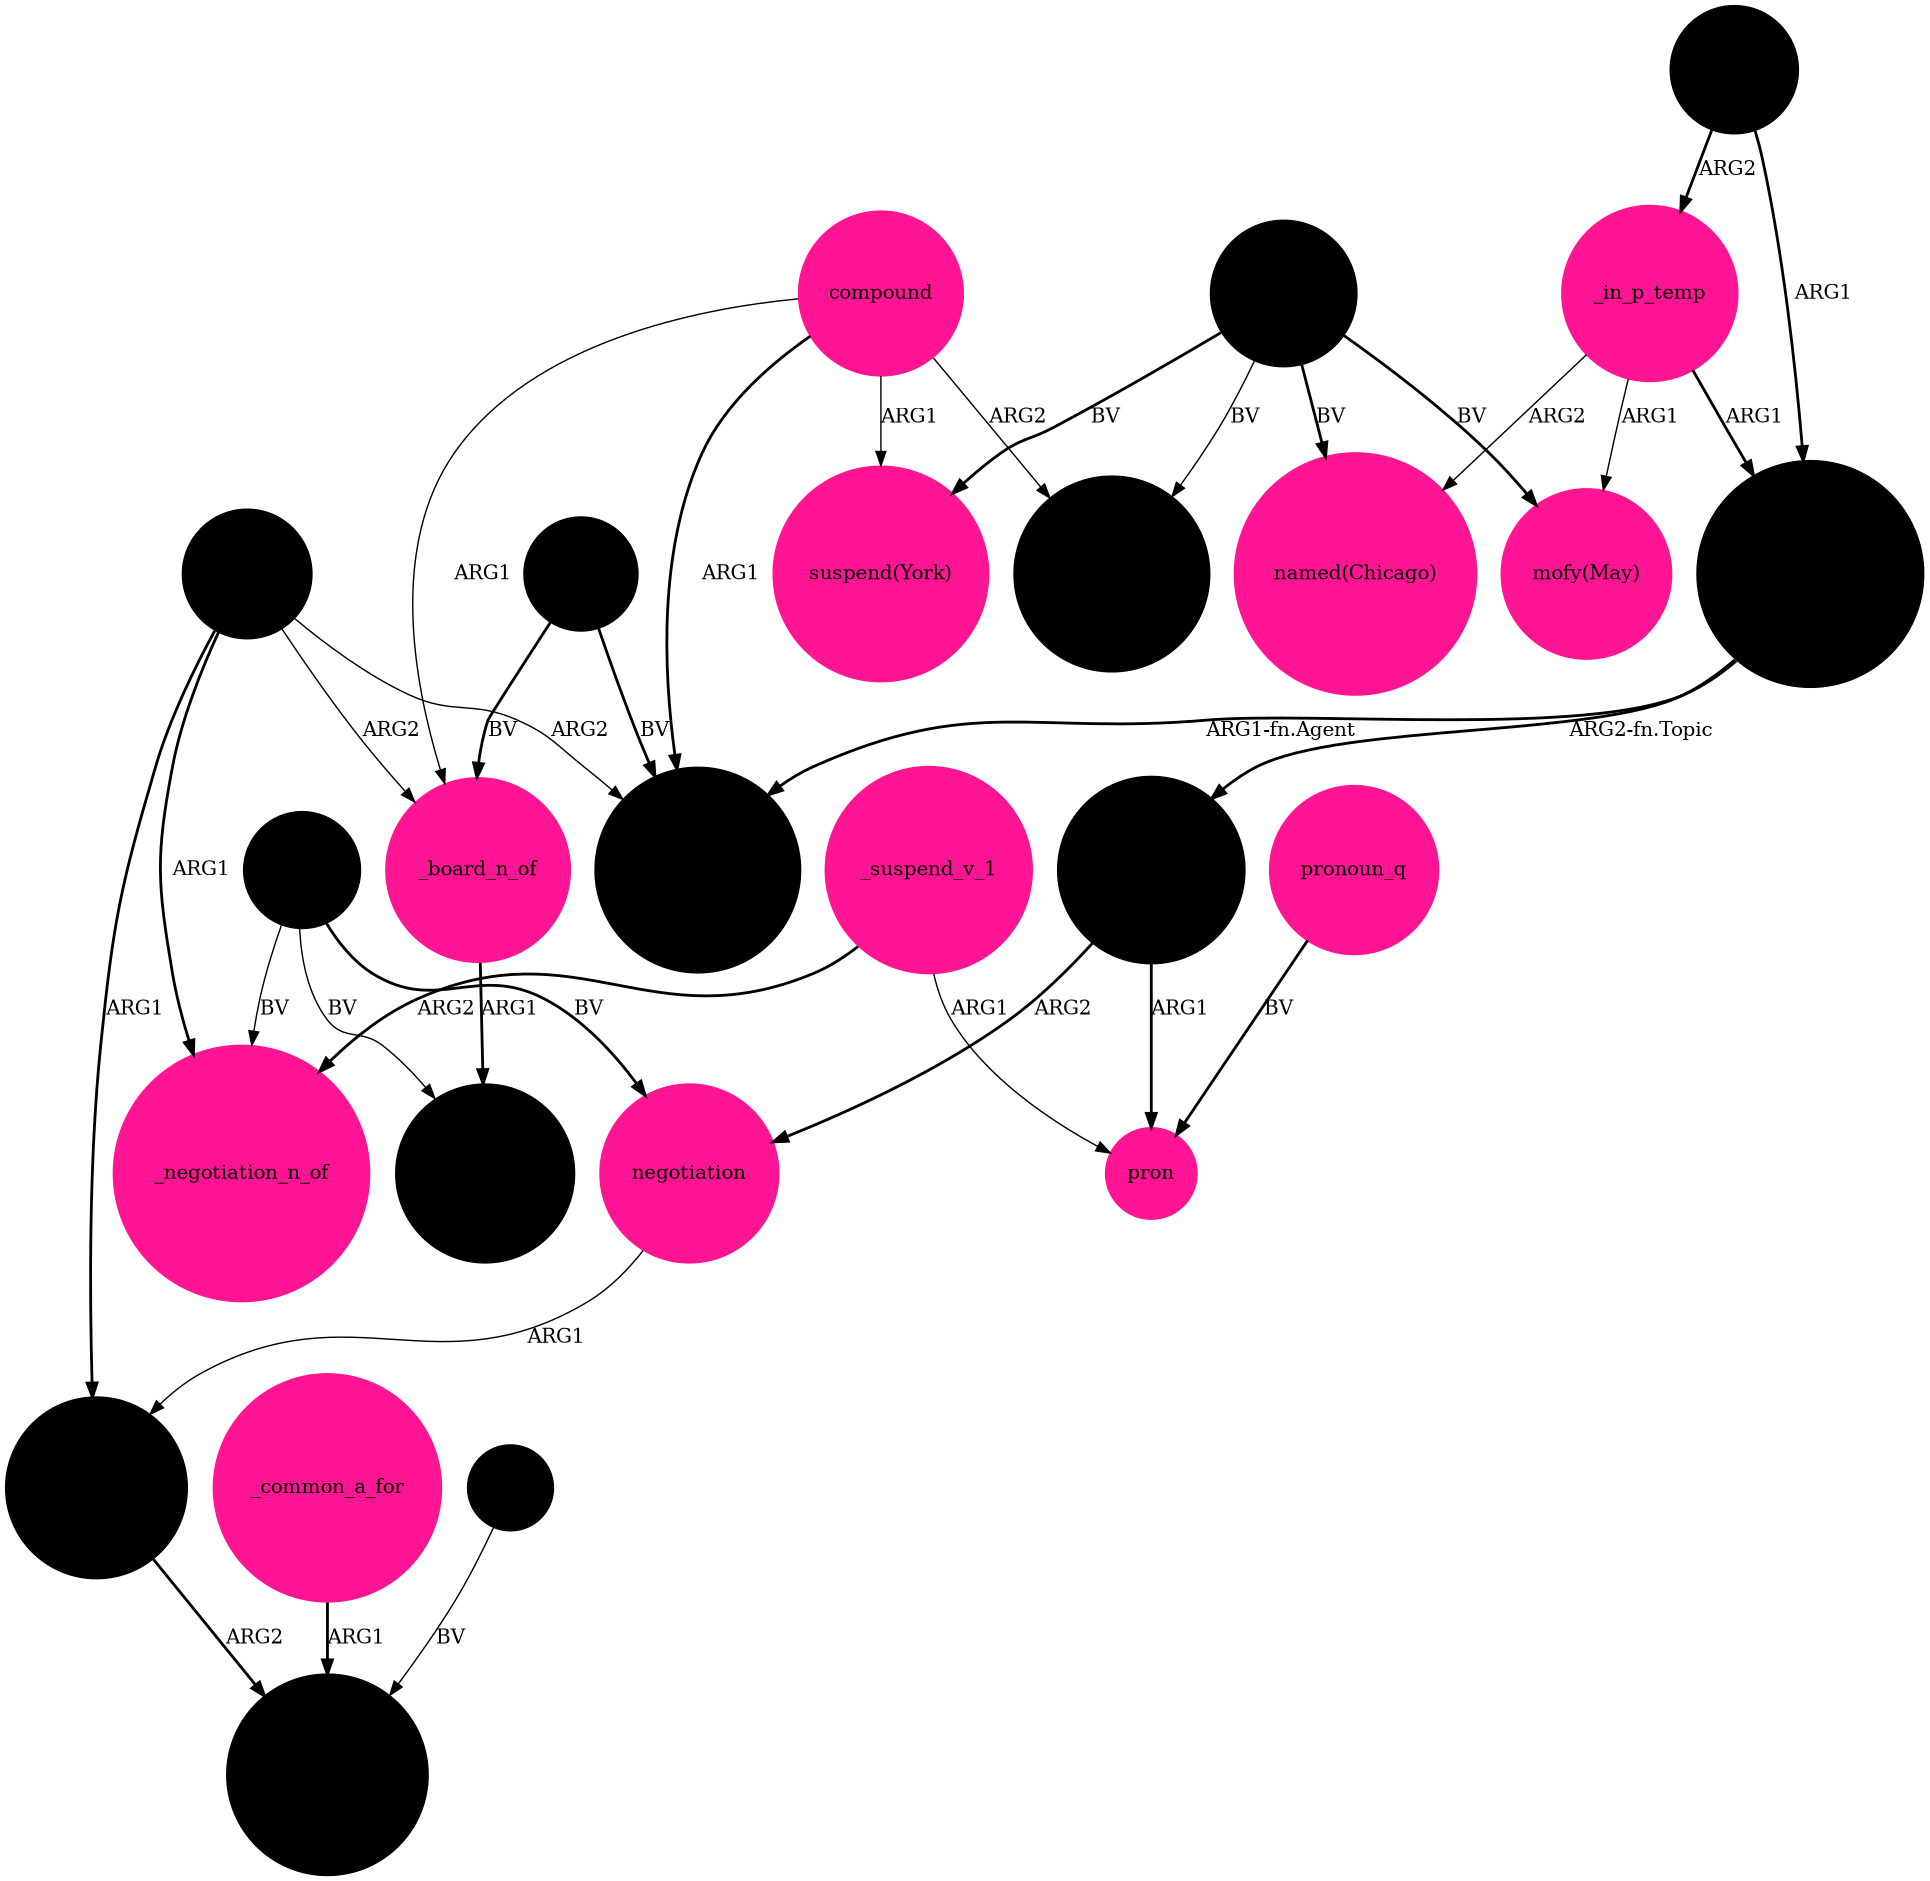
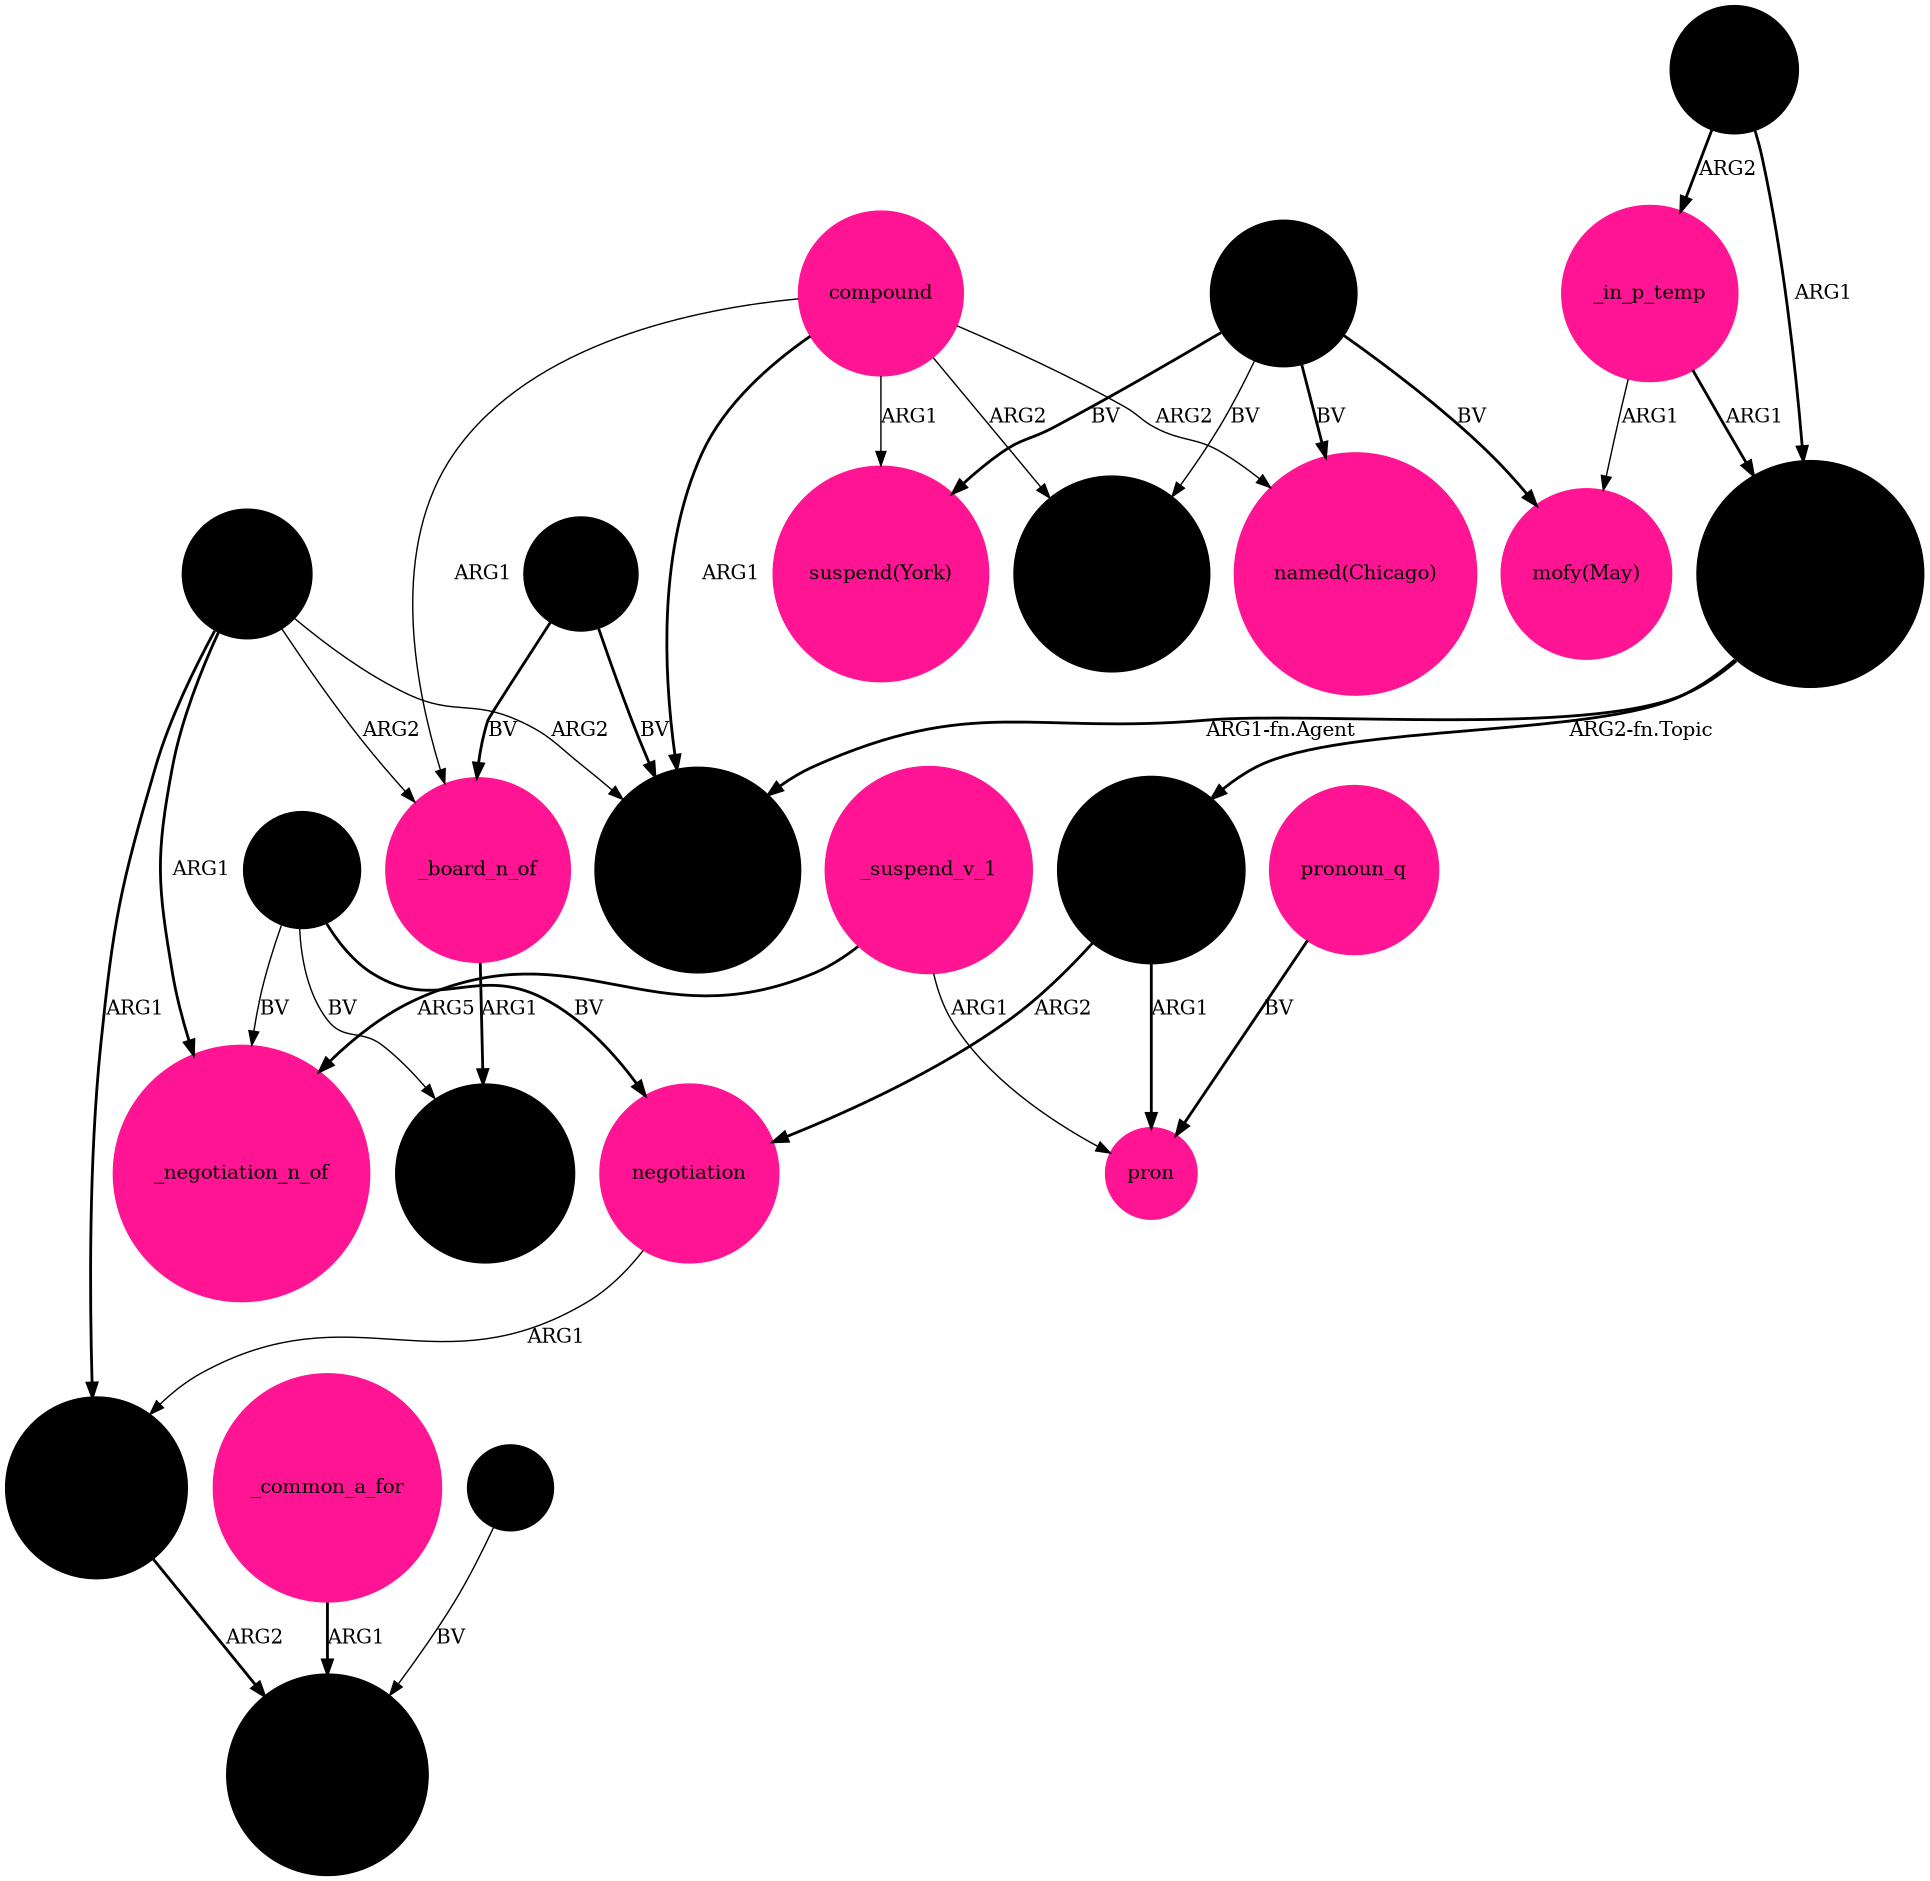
edge "_in_p_temp" -> "named(Chicago)": now "compound" -> "named(Chicago)"
edge "_suspend_v_1" -> "_negotiation_n_of": label "ARG2" -> "ARG5"
